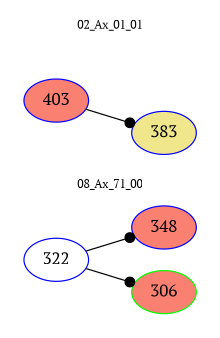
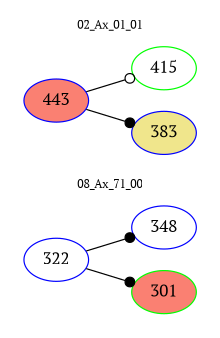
node "415": added
node "403": label "403" -> "443"
node "348": fillcolor salmon -> white
node "306": label "306" -> "301"
